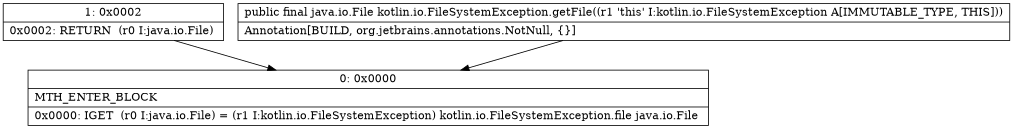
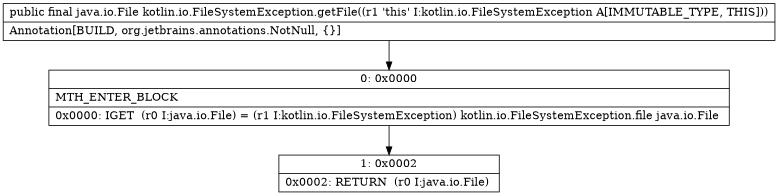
edge "1: 0x0002" -> "0: 0x0000": reversed
